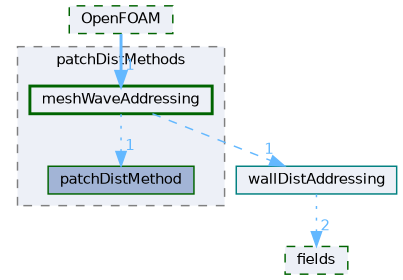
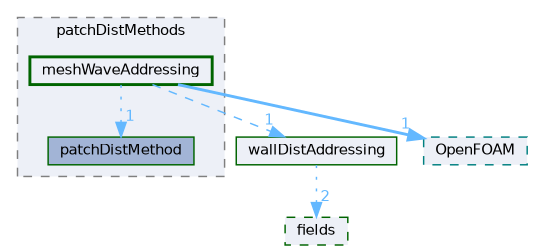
node "OpenFOAM": color darkgreen -> teal
edge "OpenFOAM" -> "meshWaveAddressing": reversed
node "wallDistAddressing": color teal -> darkgreen
